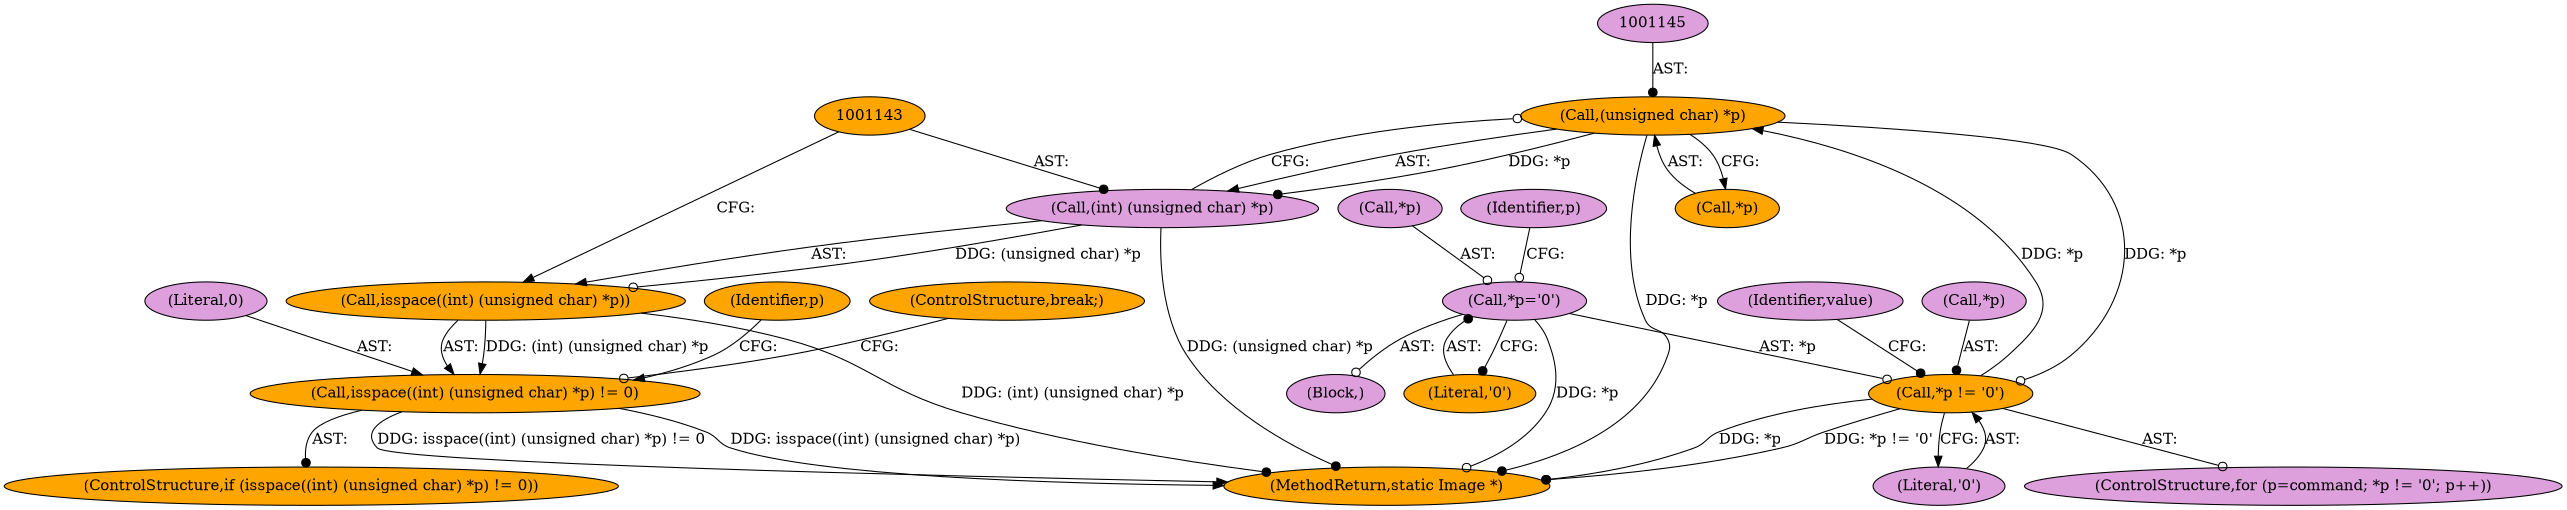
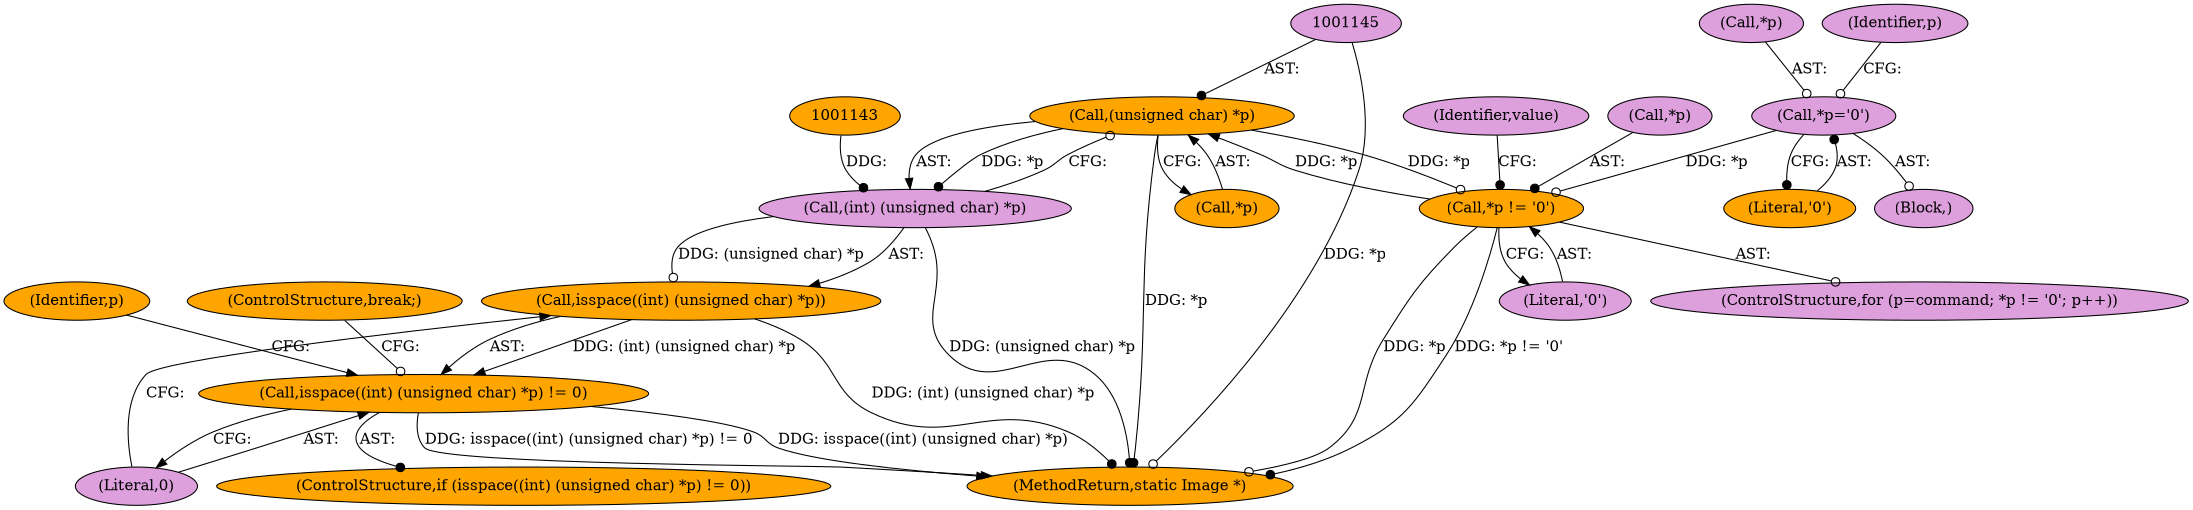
edge "1001143" -> "(Call,(int) (unsigned char) *p)": label "AST: " -> "DDG: "
edge "1001143" -> "(Call,isspace((int) (unsigned char) *p))": now "(Literal,0)" -> "(Call,isspace((int) (unsigned char) *p))"
edge "(Call,*p='0')" -> "(Call,*p != '0')": label "AST: *p" -> "DDG: *p"
edge "(Call,*p='0')" -> "(MethodReturn,static Image *)": now "1001145" -> "(MethodReturn,static Image *)"
edge "(Call,isspace((int) (unsigned char) *p) != 0)" -> "(Literal,0)": added, label "CFG:"
